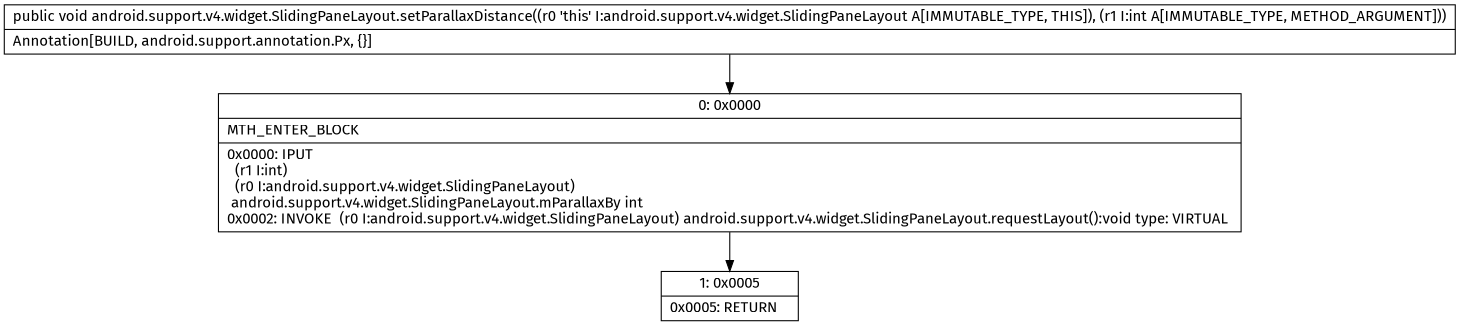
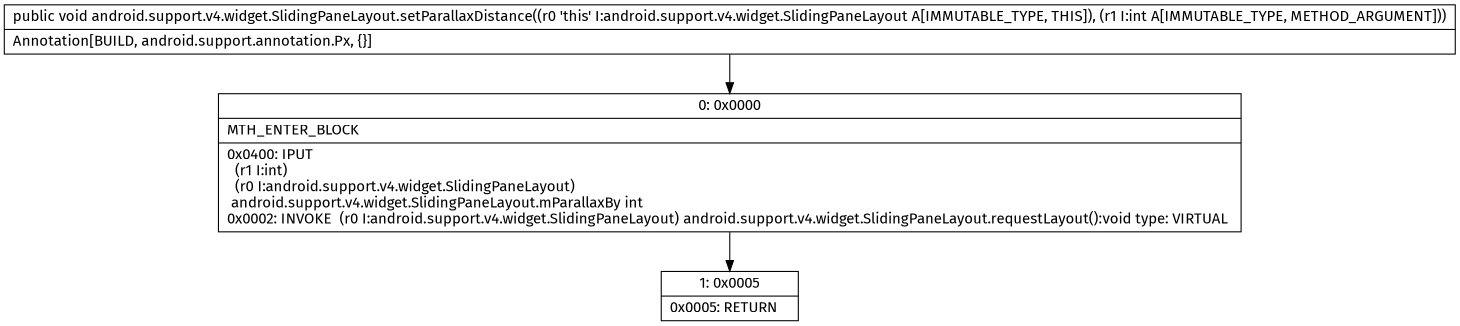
node "0: 0x0000": text "0x0000: IPUT" -> "0x0400: IPUT"
